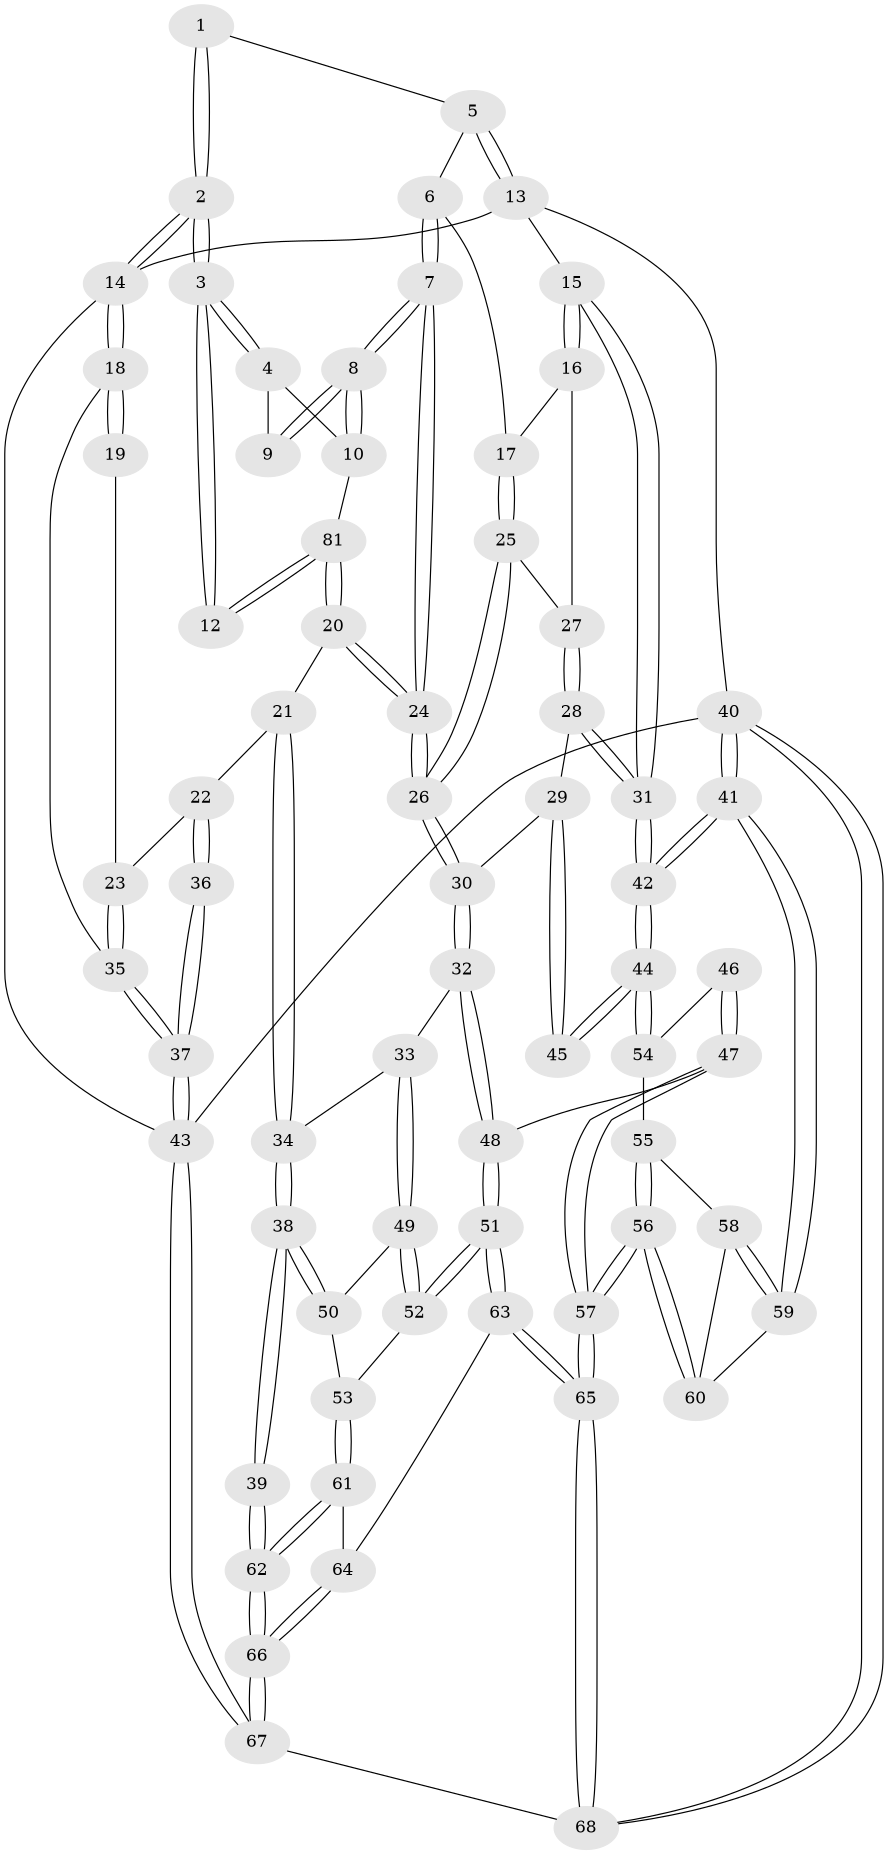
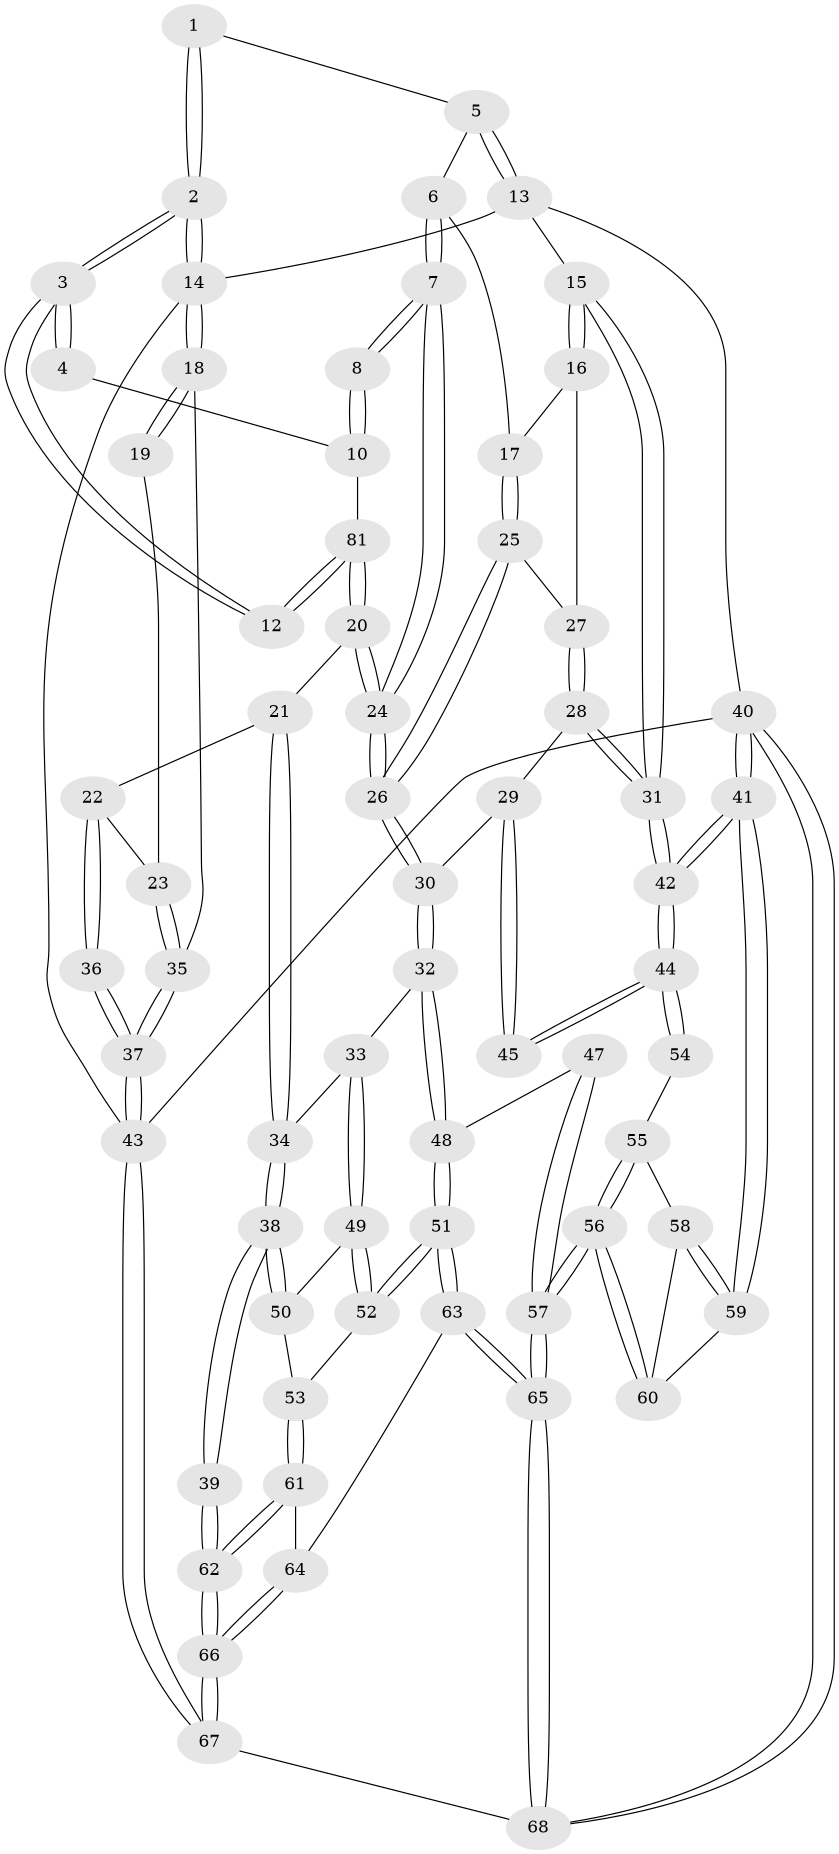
node "9": removed
node "46": removed
